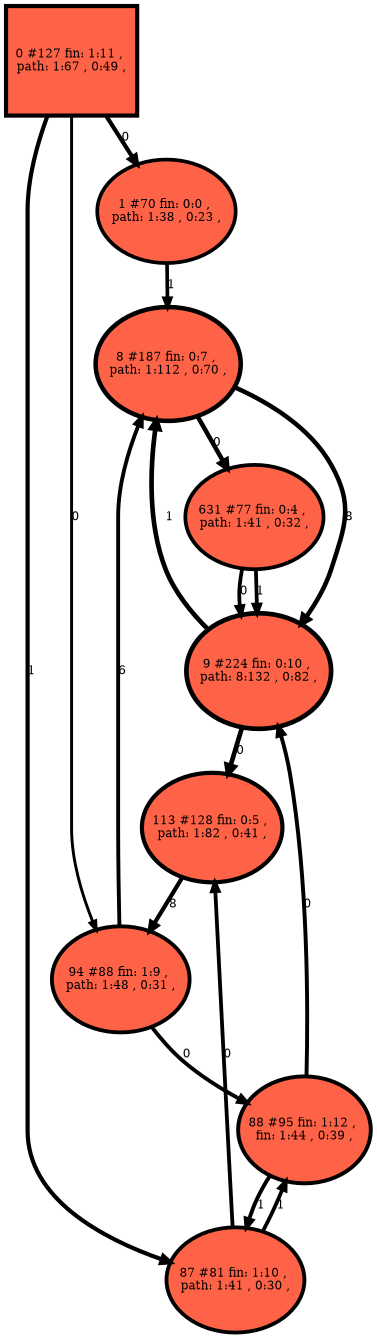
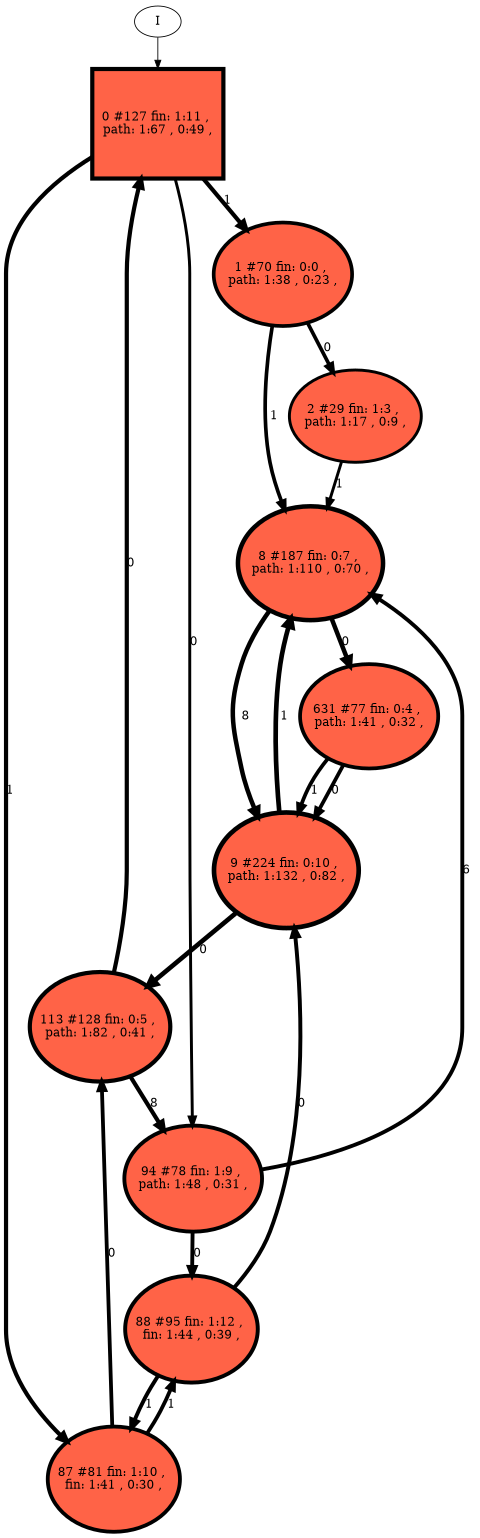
node "I": added
edge "0 #127 fin: 1:11 , path: 1:67 , 0:49 ," -> "1 #70 fin: 0:0 , path: 1:38 , 0:23 ,": label "0 " -> "1 "
node "8 #187 fin: 0:7 , path: 1:112 , 0:70 ,": label "8 #187 fin: 0:7 , path: 1:112 , 0:70 ," -> "8 #187 fin: 0:7 , path: 1:110 , 0:70 ,"
node "2 #29 fin: 1:3 , path: 1:17 , 0:9 ,": added
edge "113 #128 fin: 0:5 , path: 1:82 , 0:41 ," -> "0 #127 fin: 1:11 , path: 1:67 , 0:49 ,": added, label "0"
node "9 #224 fin: 0:10 , path: 8:132 , 0:82 ,": label "9 #224 fin: 0:10 , path: 8:132 , 0:82 ," -> "9 #224 fin: 0:10 , path: 1:132 , 0:82 ,"
node "94 #88 fin: 1:9 , path: 1:48 , 0:31 ,": label "94 #88 fin: 1:9 , path: 1:48 , 0:31 ," -> "94 #78 fin: 1:9 , path: 1:48 , 0:31 ,"
node "87 #81 fin: 1:10 , path: 1:41 , 0:30 ,": label "87 #81 fin: 1:10 , path: 1:41 , 0:30 ," -> "87 #81 fin: 1:10 , fin: 1:41 , 0:30 ,"
